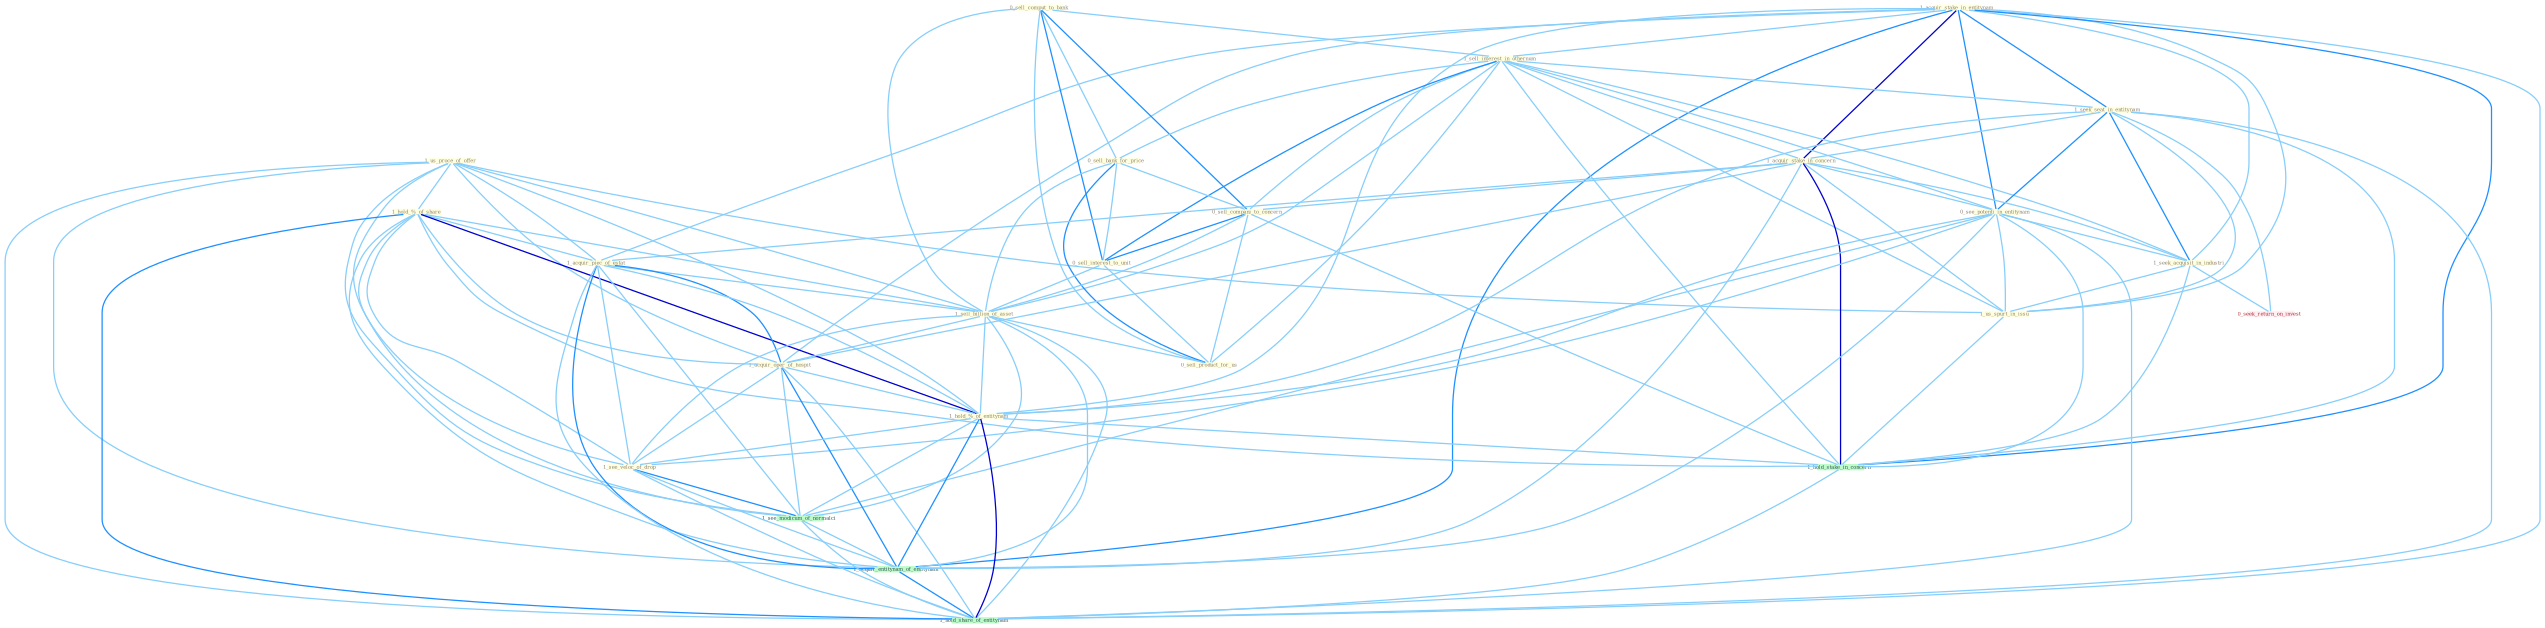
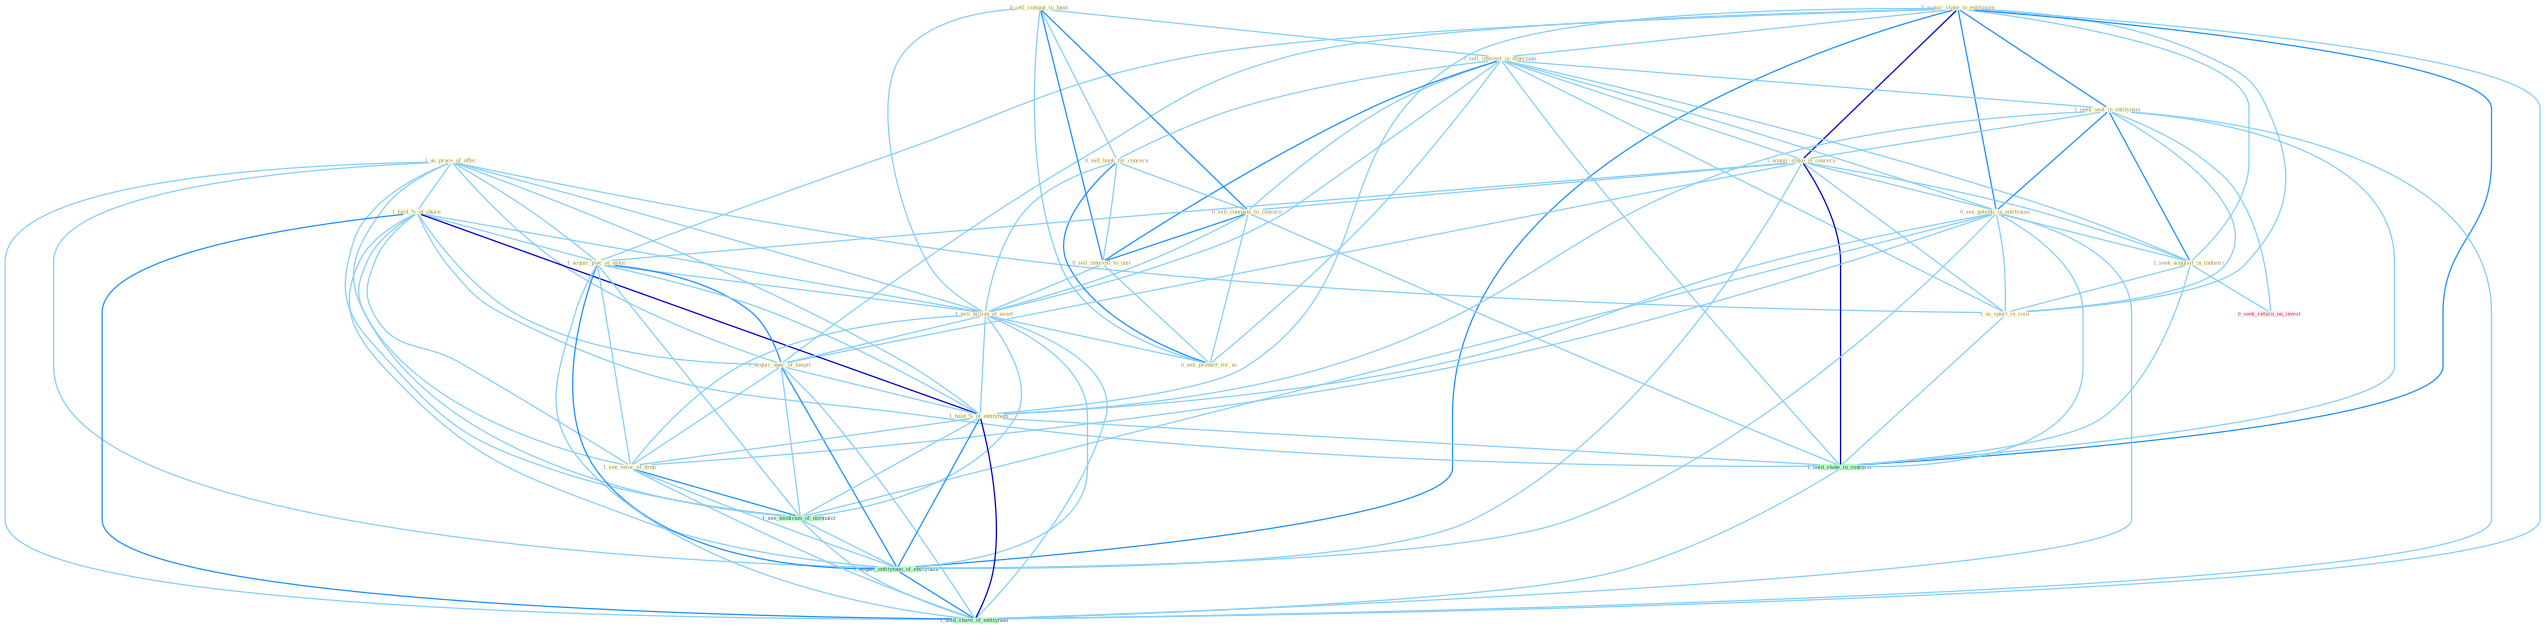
node "1_acquir_stake_in_entitynam": label "1_acquir_stake_in_entitynam" -> "5_acquir_stake_in_entitynam"
node "0_sell_bank_for_price": label "0_sell_bank_for_price" -> "0_sell_bank_for_concern"
